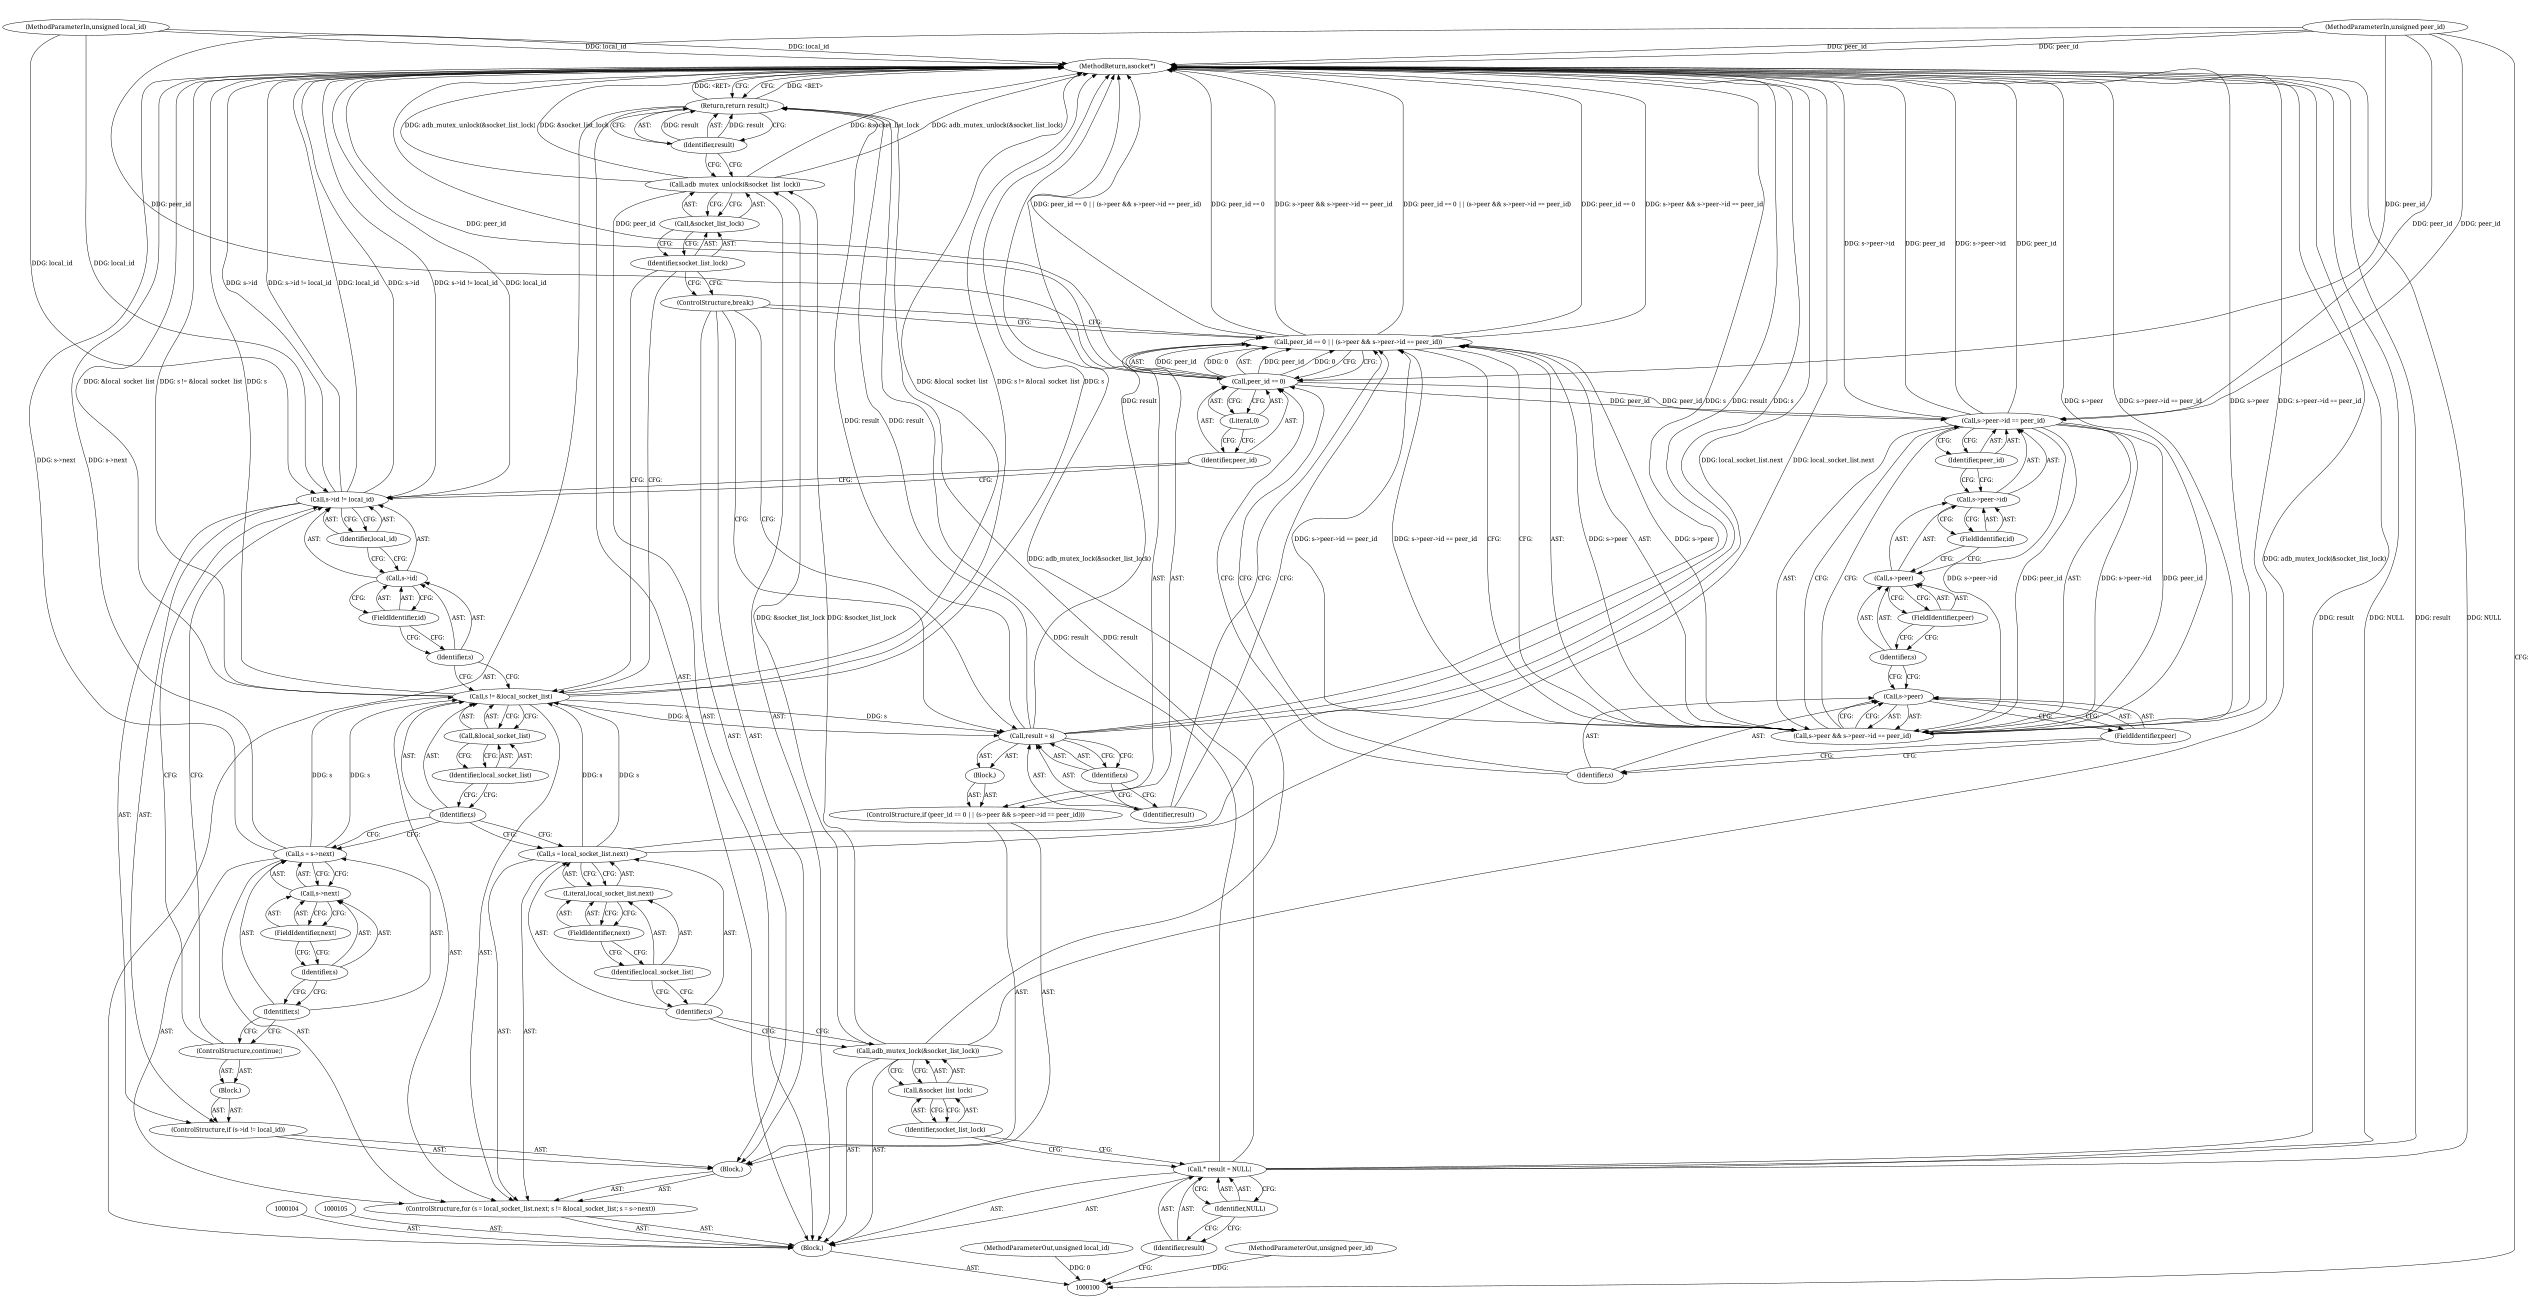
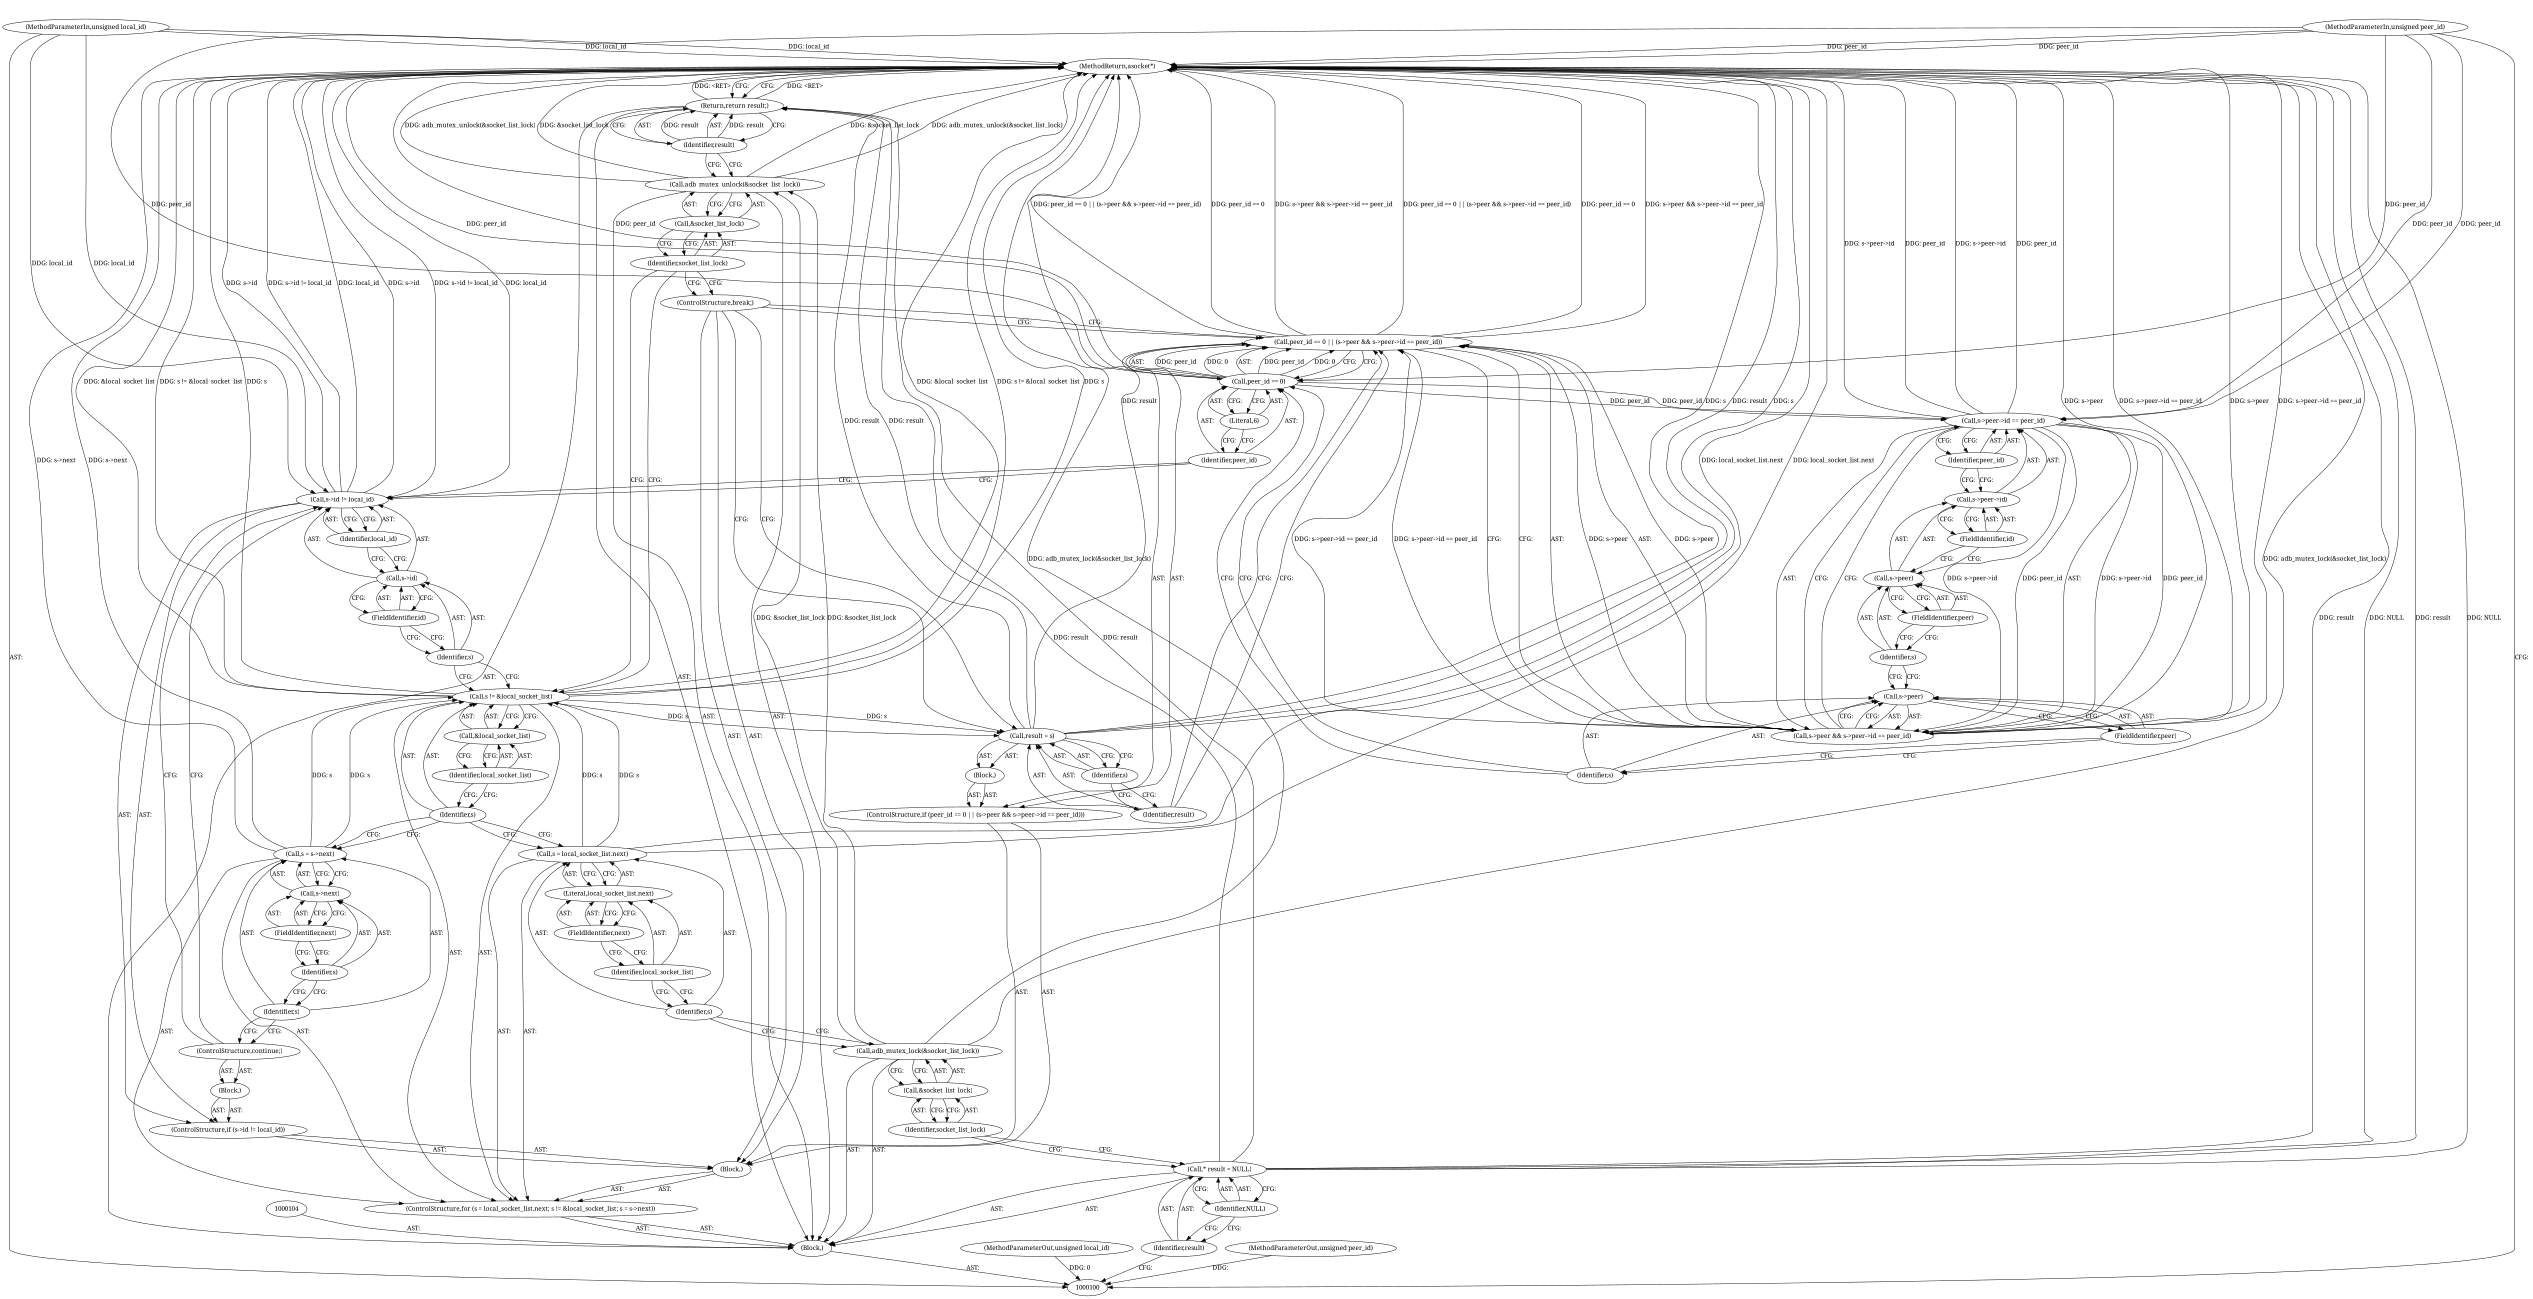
node "(Literal,0)": label "(Literal,0)" -> "(Literal,6)"
edge "(MethodParameterIn,unsigned local_id)" -> "1000100": added, label "AST:"
node "1000105": removed
